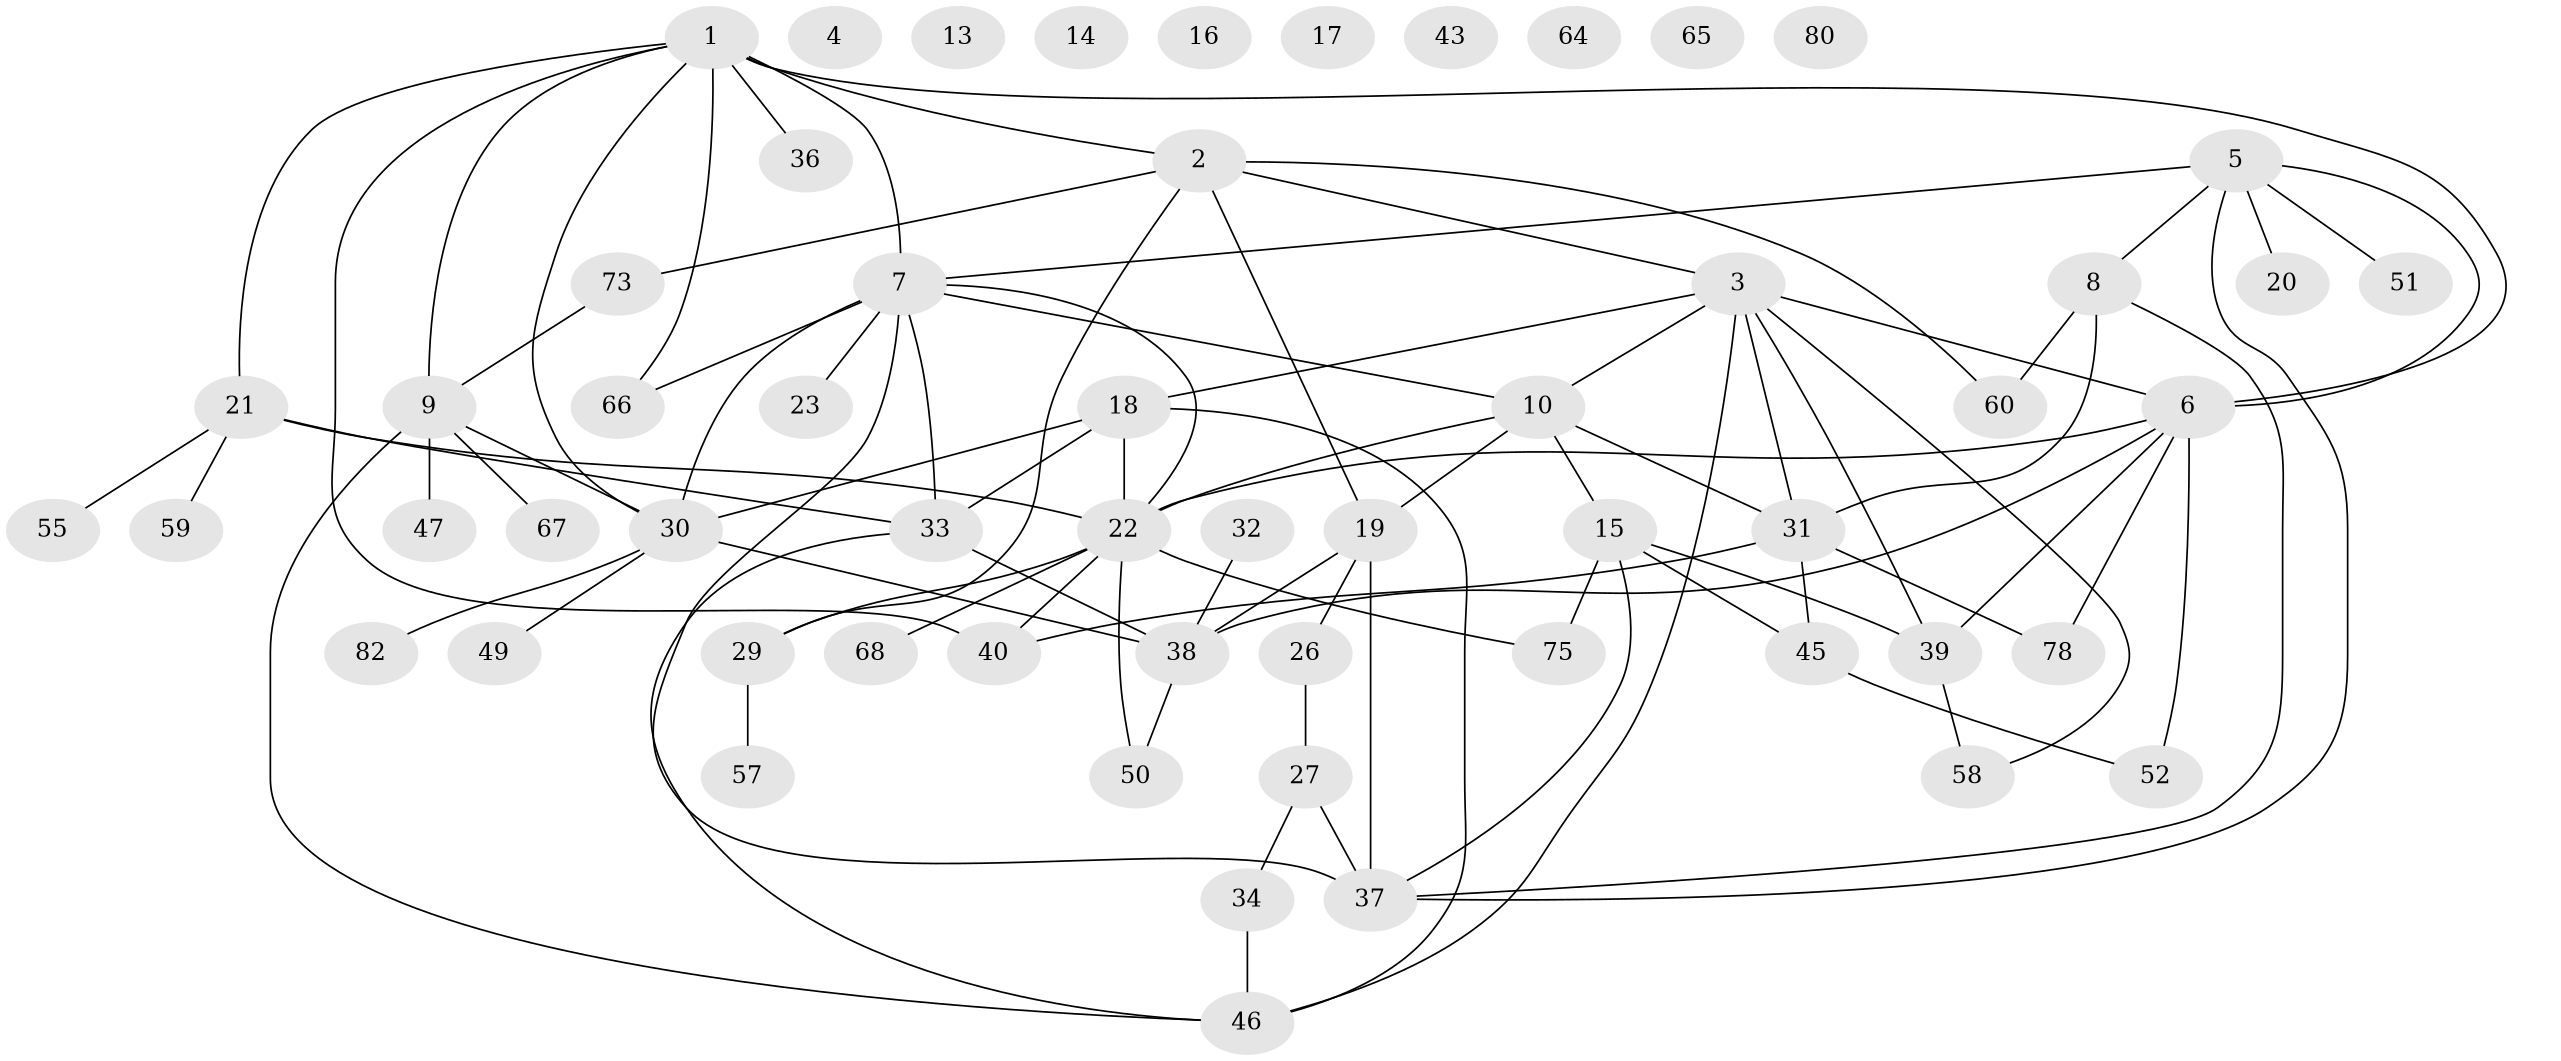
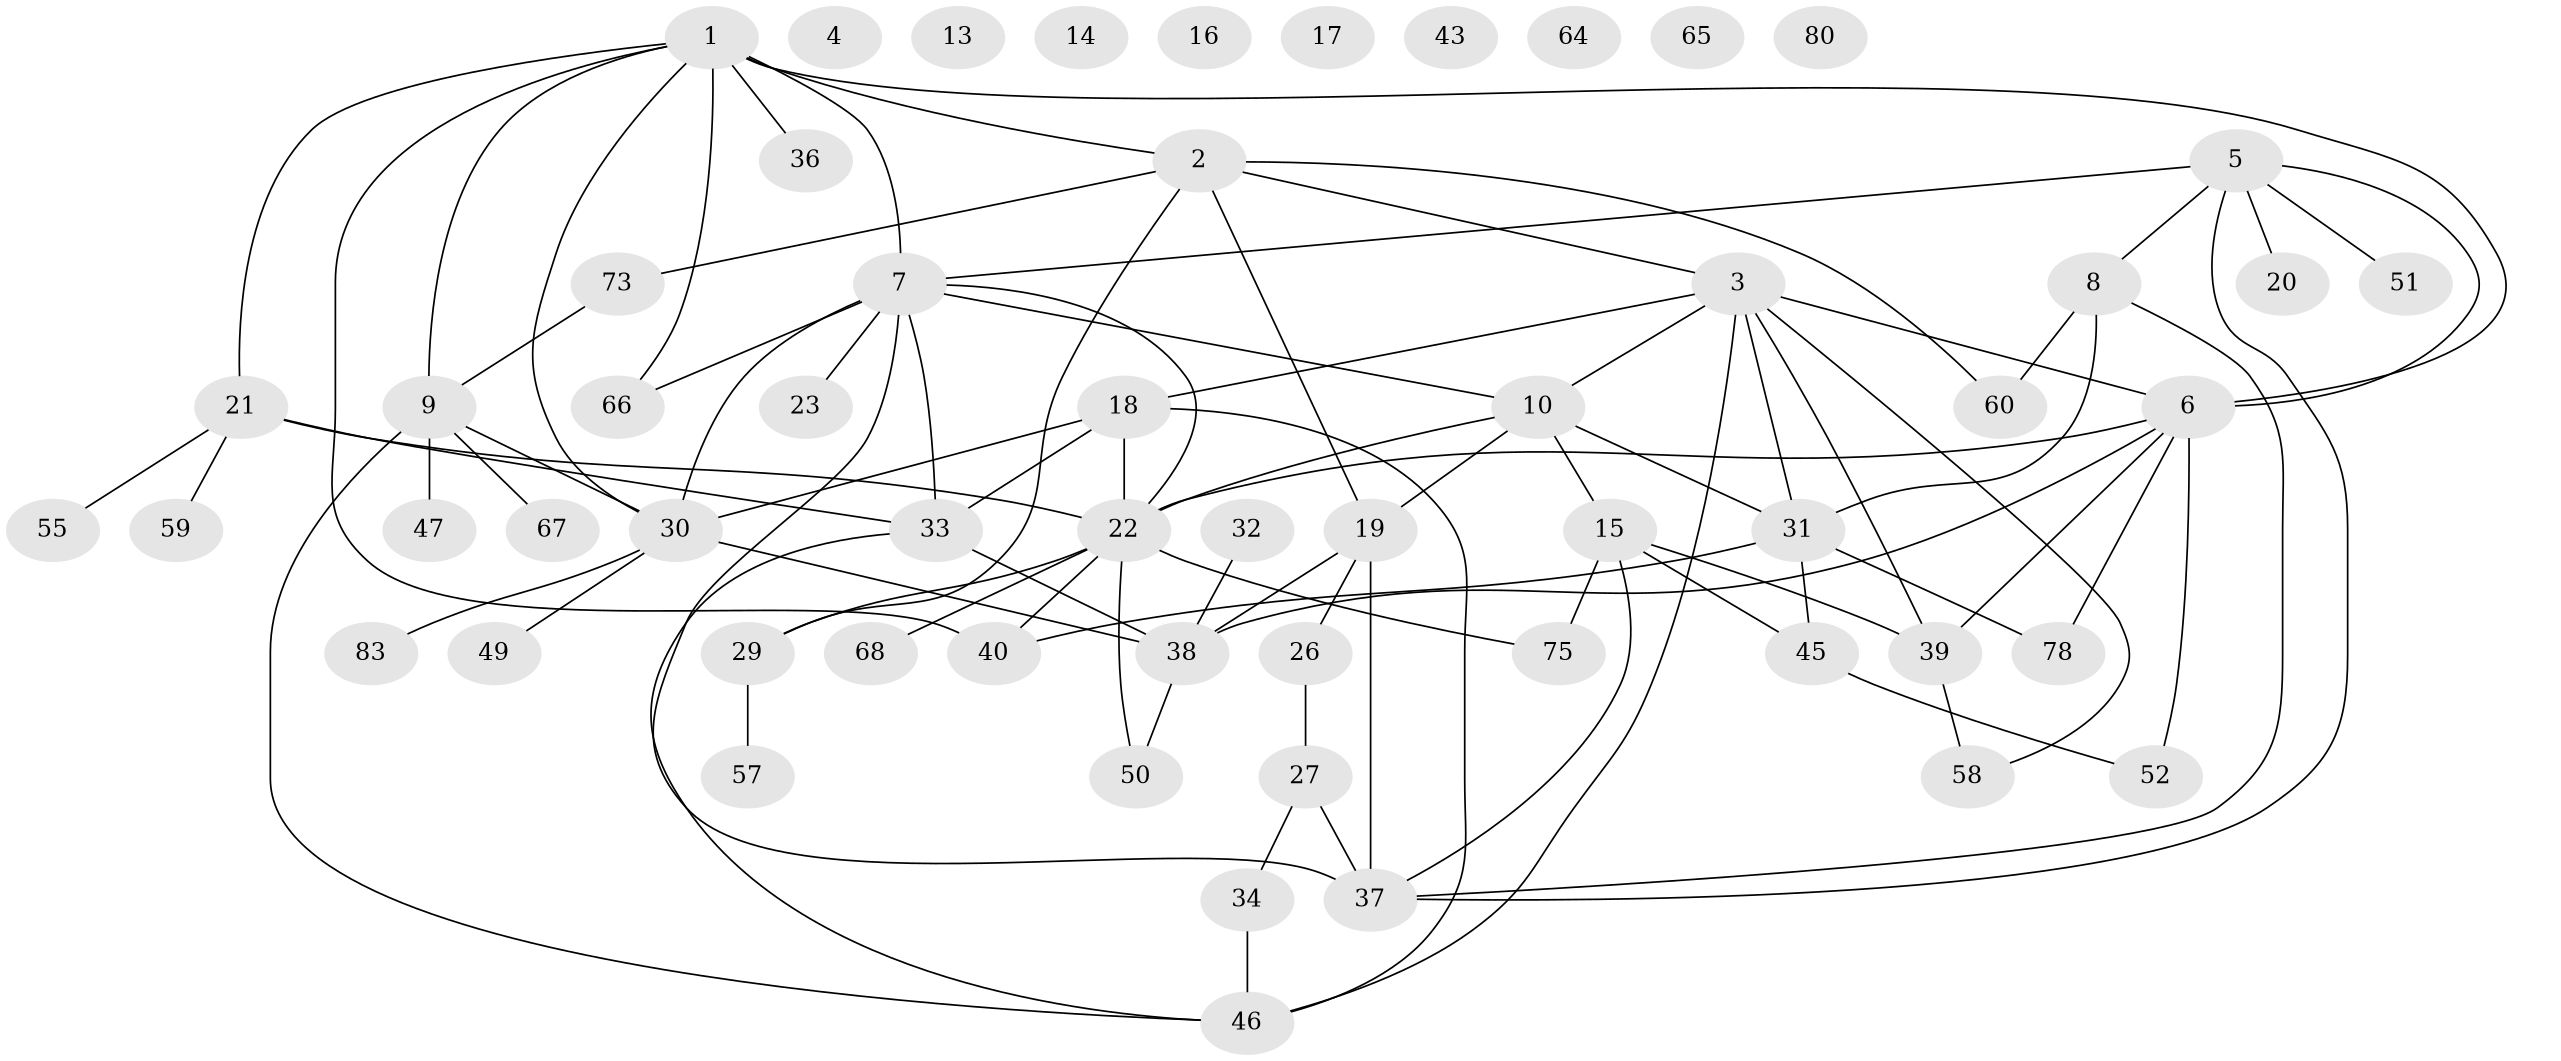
node "82": label "82" -> "83"
